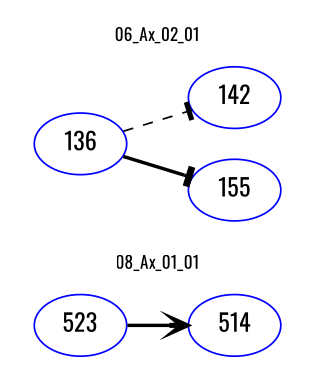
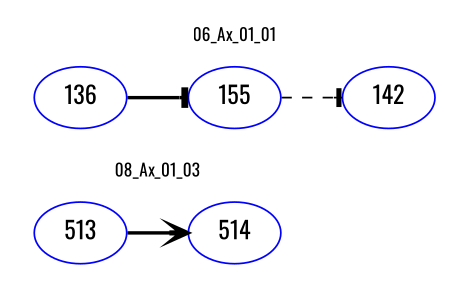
cluster "06_Ax_02_01": label "06_Ax_02_01" -> "06_Ax_01_01"
edge "136" -> "142": now "155" -> "142"
cluster "08_Ax_01_01": label "08_Ax_01_01" -> "08_Ax_01_03"
node "523": label "523" -> "513"
